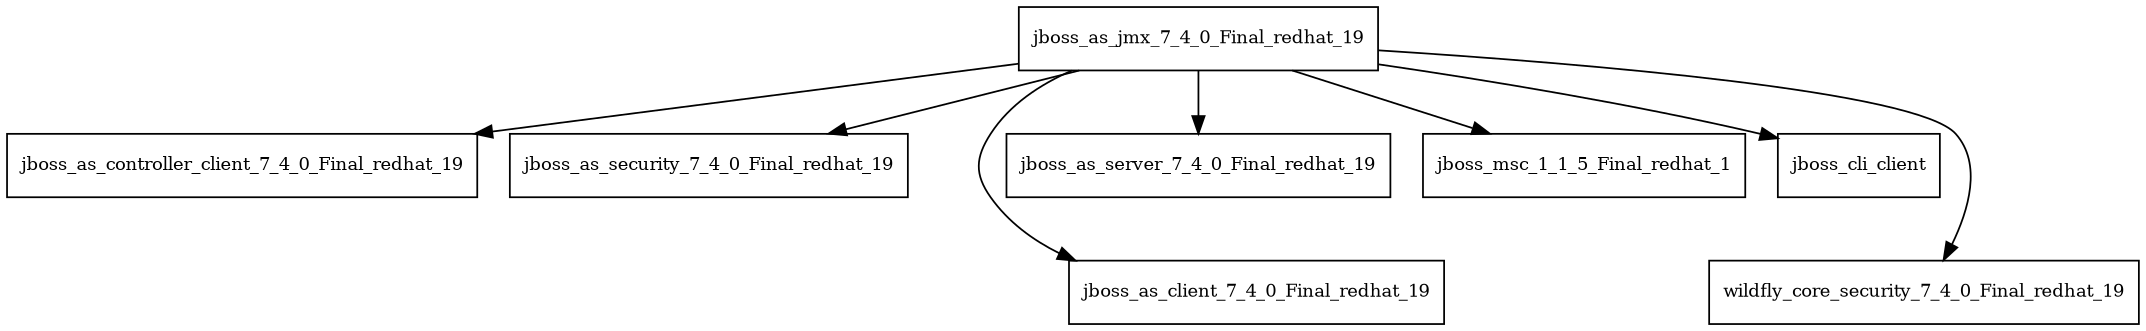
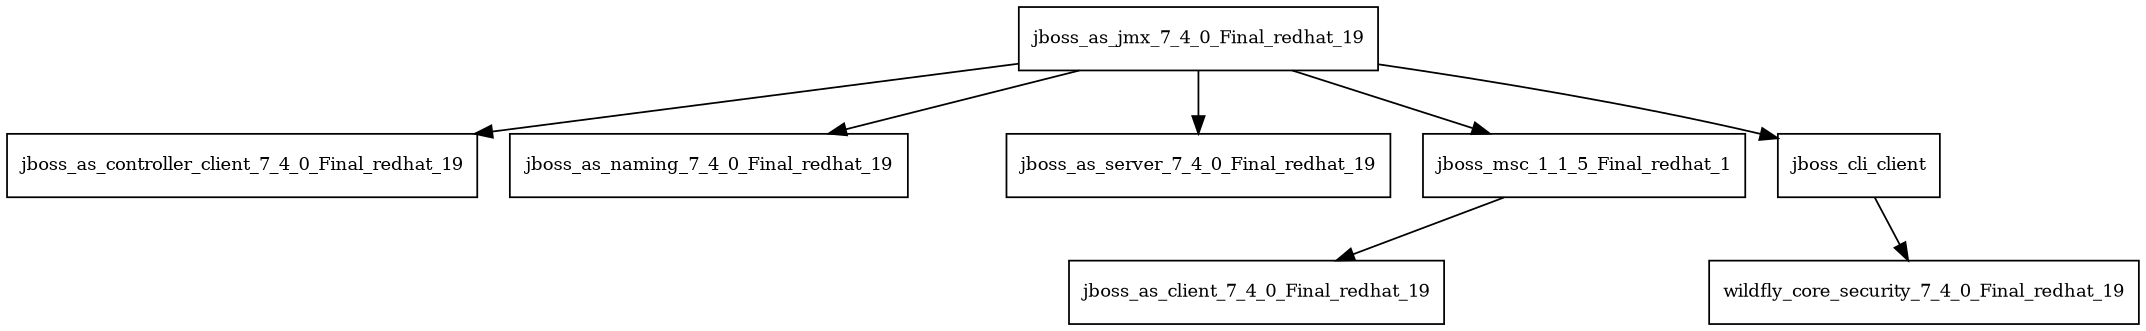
edge "jboss_as_jmx_7_4_0_Final_redhat_19" -> "wildfly_core_security_7_4_0_Final_redhat_19": now "jboss_cli_client" -> "wildfly_core_security_7_4_0_Final_redhat_19"
edge "jboss_as_jmx_7_4_0_Final_redhat_19" -> "jboss_as_client_7_4_0_Final_redhat_19": now "jboss_msc_1_1_5_Final_redhat_1" -> "jboss_as_client_7_4_0_Final_redhat_19"
node "jboss_as_security_7_4_0_Final_redhat_19": label "jboss_as_security_7_4_0_Final_redhat_19" -> "jboss_as_naming_7_4_0_Final_redhat_19"
